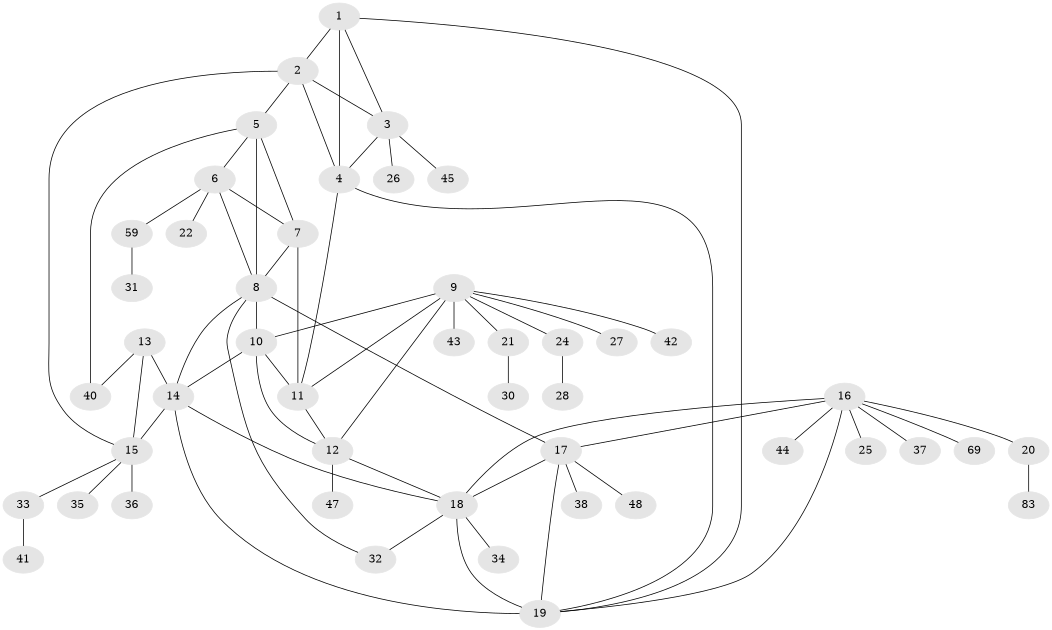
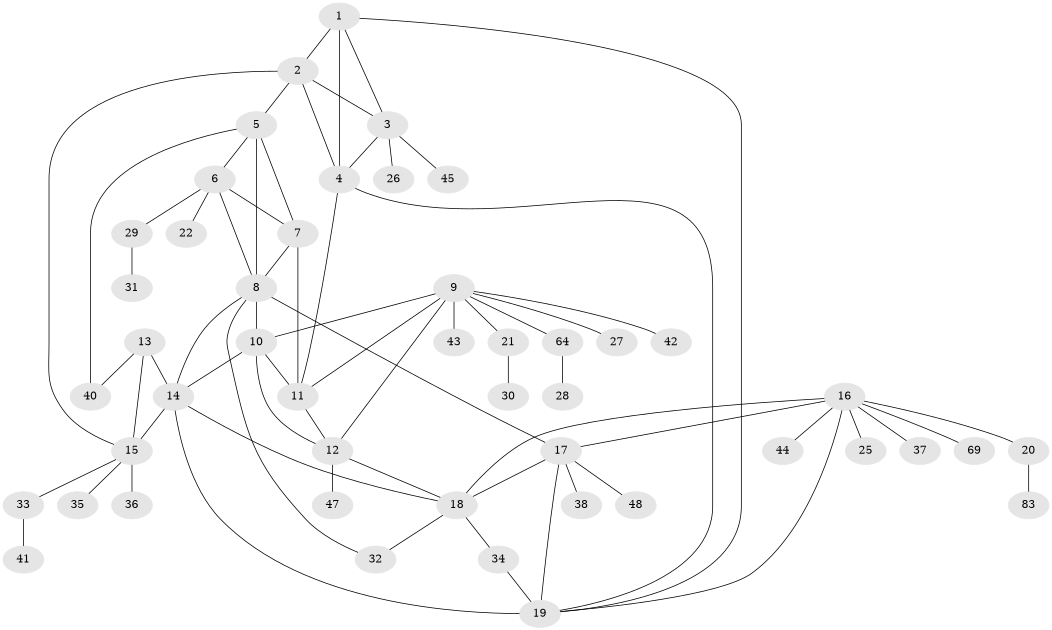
node "59": label "59" -> "29"
node "24": label "24" -> "64"
edge "18" -- "19": now "34" -- "19"
